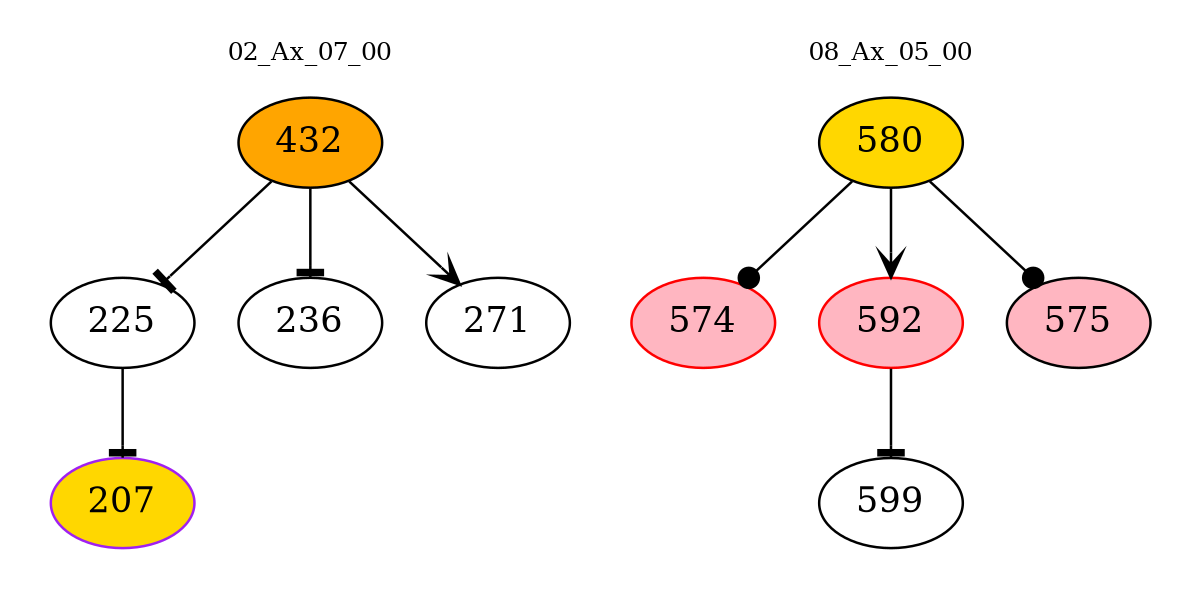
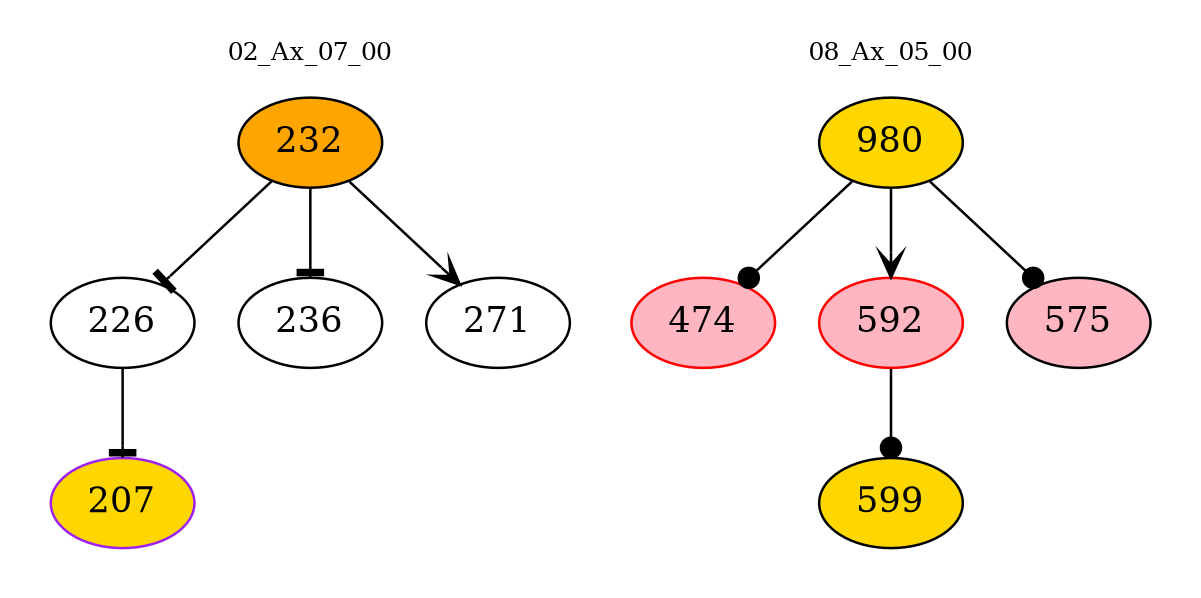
node "432": label "432" -> "232"
node "580": label "580" -> "980"
node "225": label "225" -> "226"
node "574": label "574" -> "474"
edge "592" -> "599": arrowhead tee -> dot
node "599": fillcolor white -> gold
